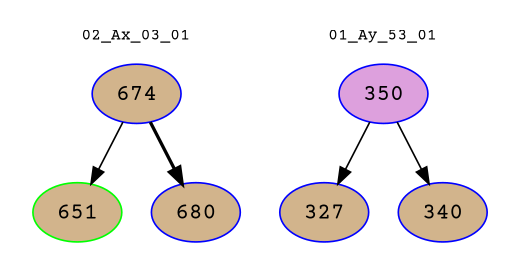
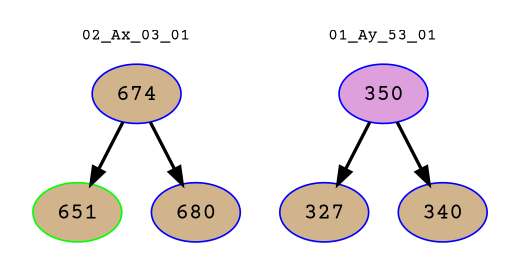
edge "674" -> "651": style solid -> bold
edge "350" -> "327": style solid -> bold
edge "350" -> "340": style solid -> bold
